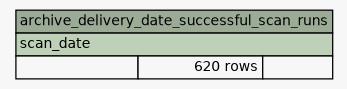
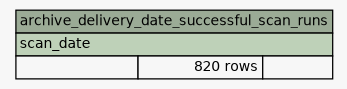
node "archive_delivery_date_successful_scan_runs": text "620 rows" -> "820 rows"
